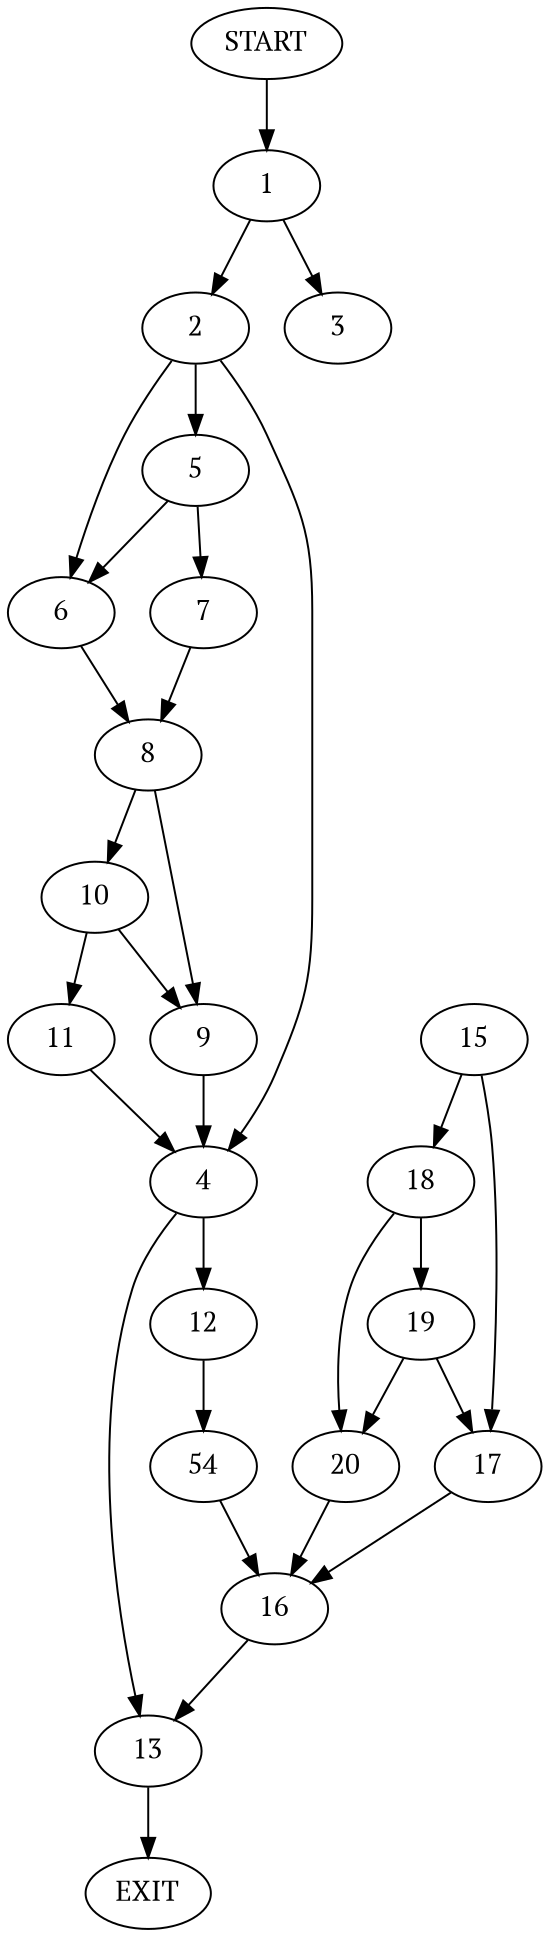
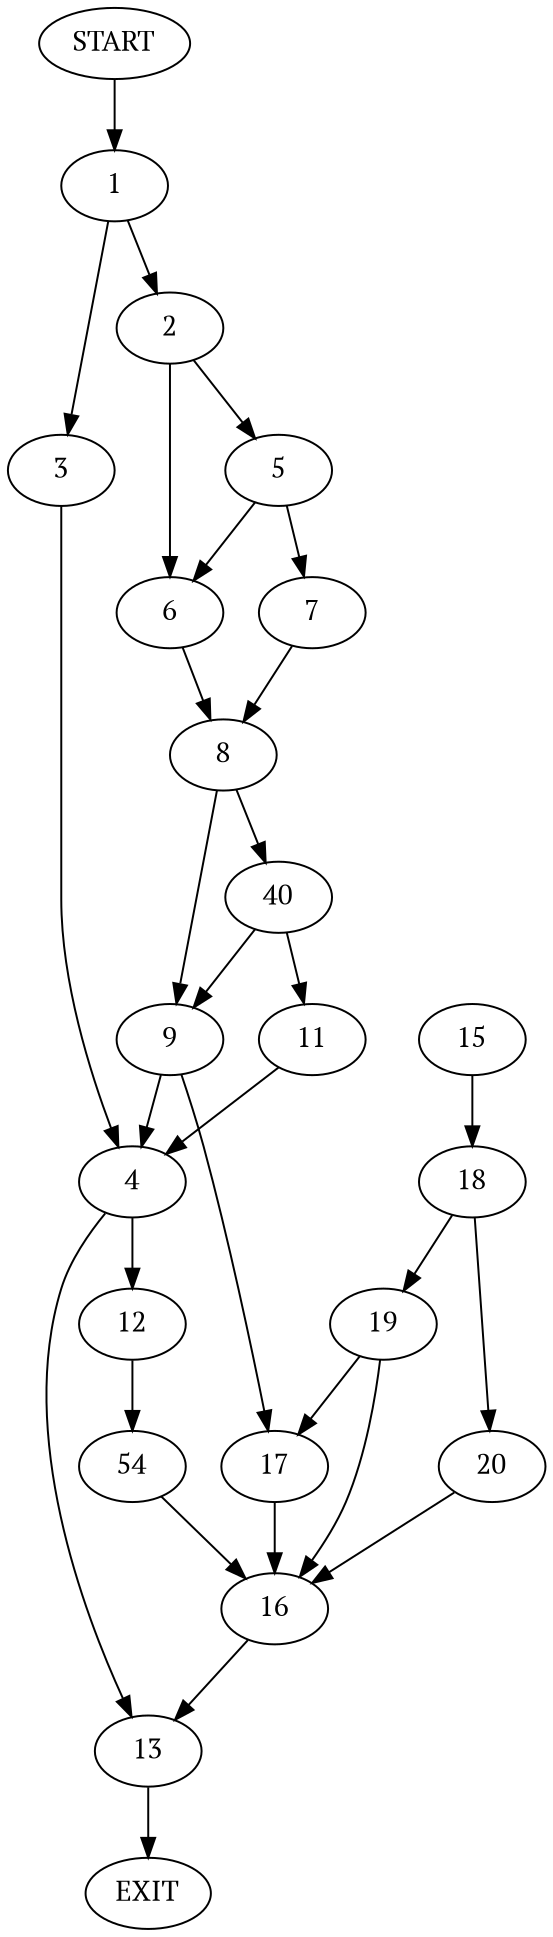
edge "2" -> "4": now "3" -> "4"
node "10": label "10" -> "40"
edge "15" -> "17": now "9" -> "17"
edge "19" -> "20": now "19" -> "16"
